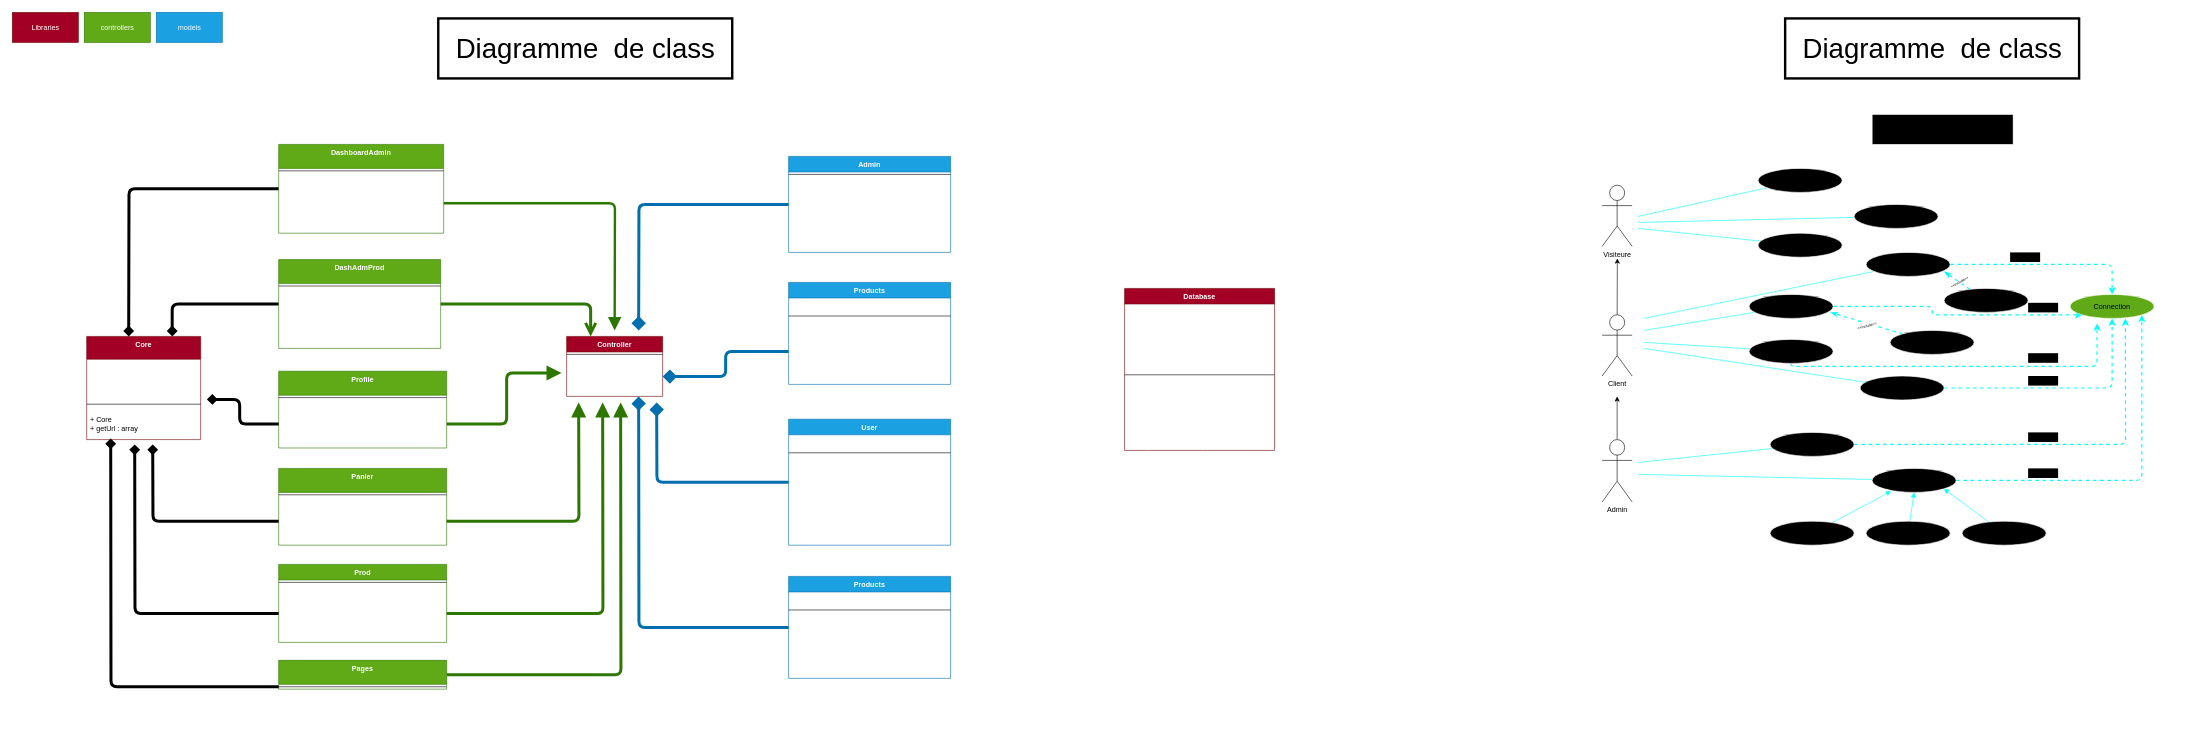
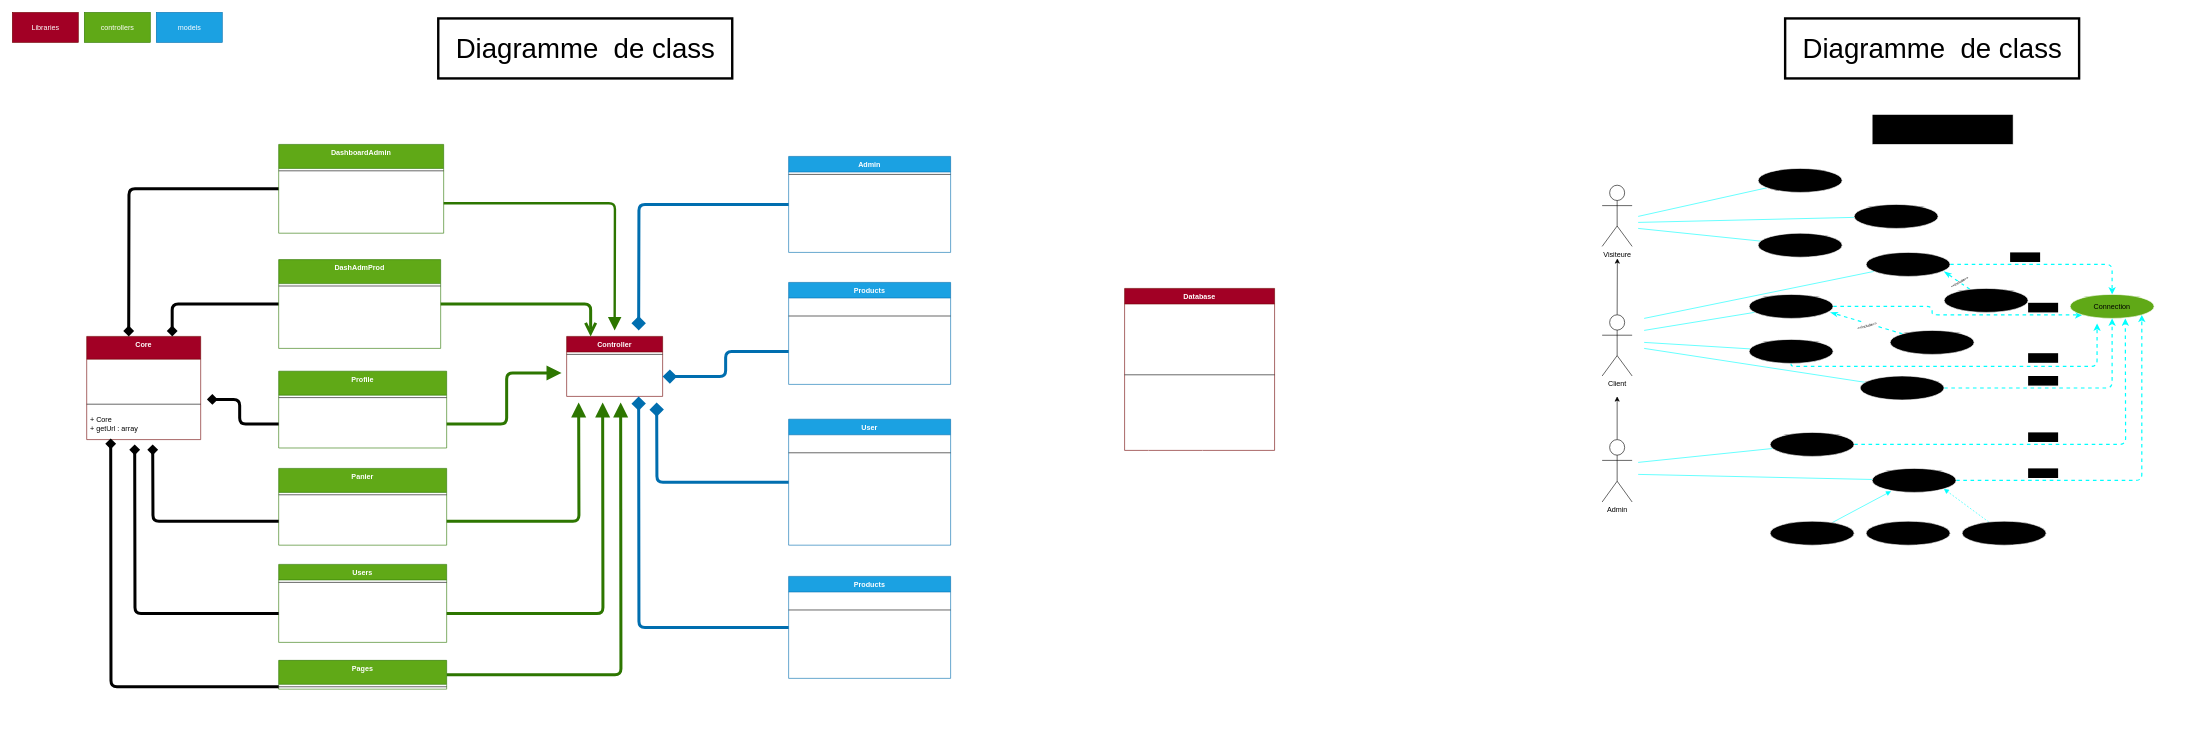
edge "Delete Prod" -> "Gestion des Produits": style solid -> dashed
edge "Update Prod" -> "Gestion des Produits": removed
node "Prod": label "Prod" -> "Users"
